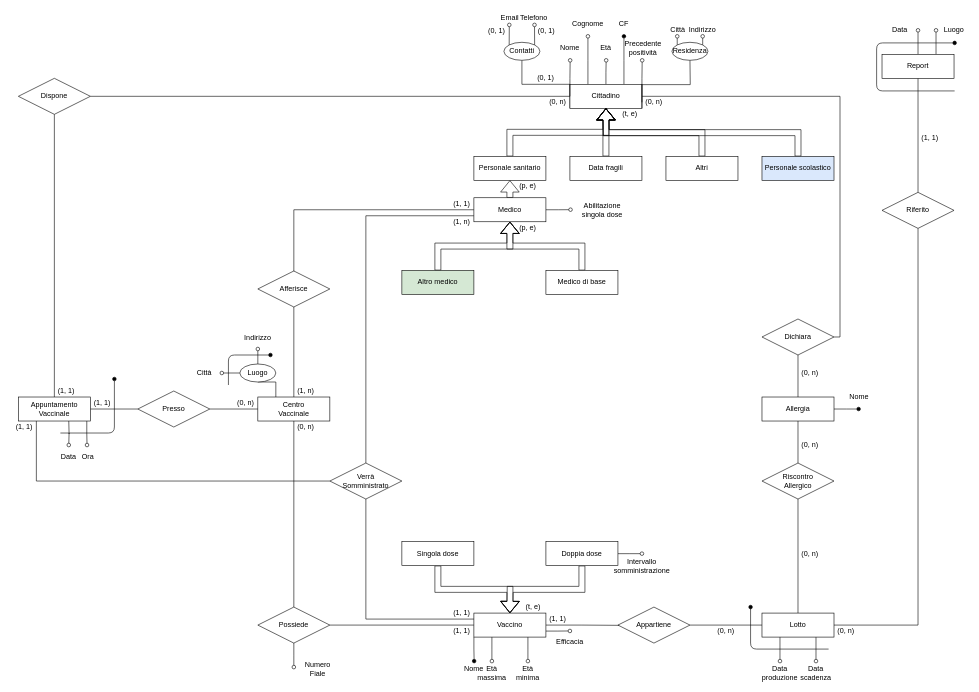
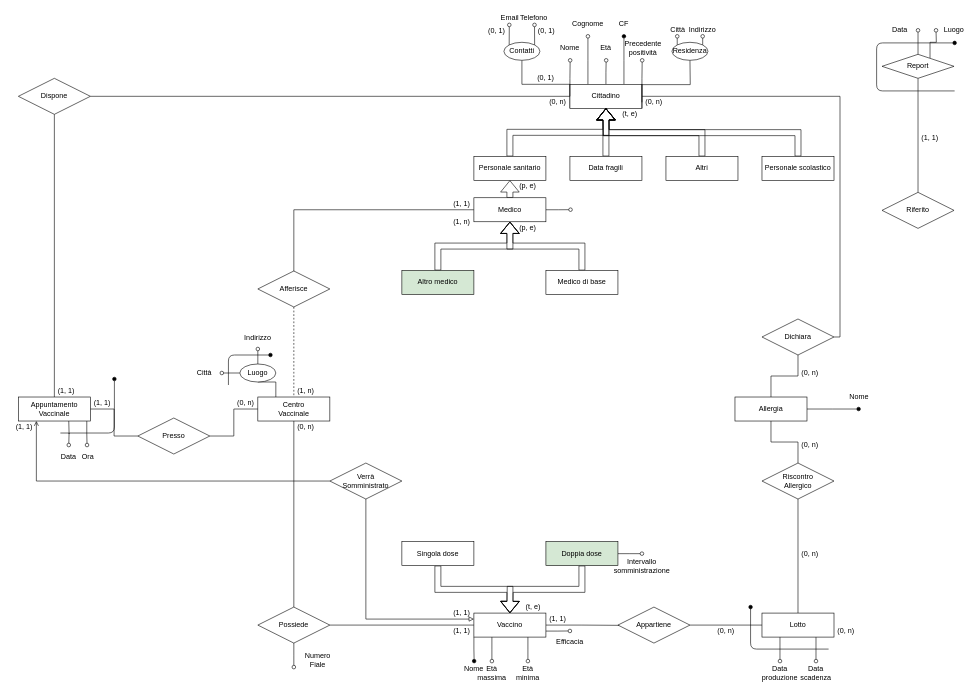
node "Report": shape rectangle -> diamond
node "Personale scolastico": fillcolor #dae8fc -> #ffffff
node "Abilitazione singola dose": removed
edge "Medico" -- "Verrà Somministrato": removed
edge "Afferisce" -- "Centro Vaccinale": style solid -> dashed
node "Presso": moved (174, 409) -> (174, 436)
node "Allergia": moved (798, 409) -> (771, 409)
edge "Appuntamento Vaccinale" -- "Verrà Somministrato": arrowhead none -> open
edge "Riferito" -- "Lotto": removed
node "Doppia dose": fillcolor #ffffff -> #d5e8d4
edge "Verrà Somministrato" -- "Vaccino": arrowhead none -> block
node "Numero Fiale": moved (318, 669) -> (318, 660)
